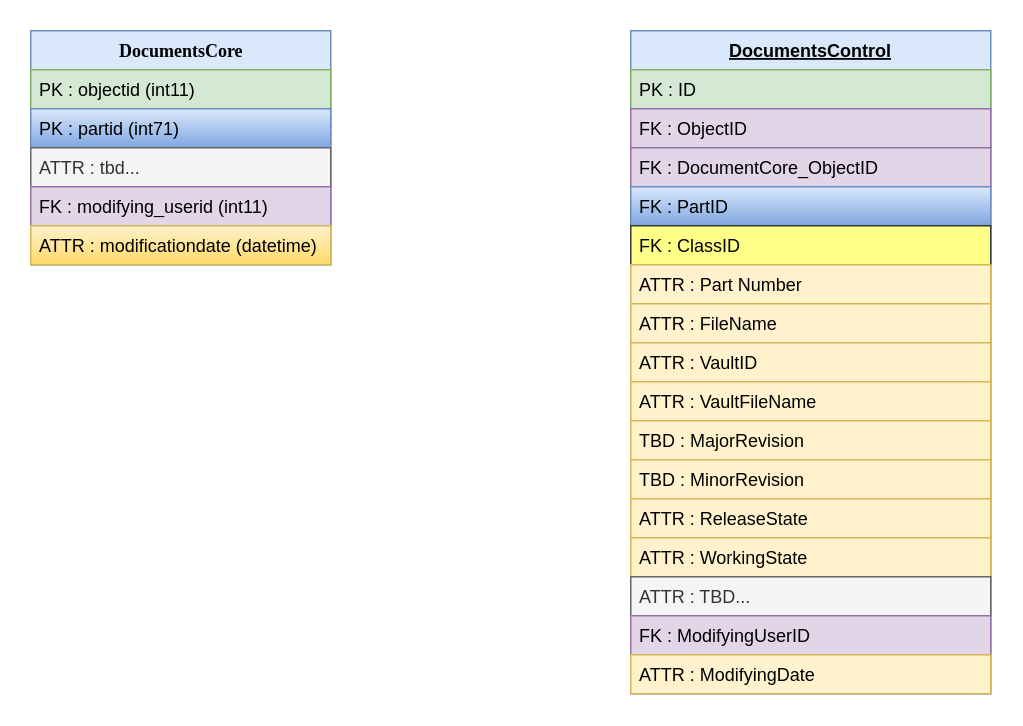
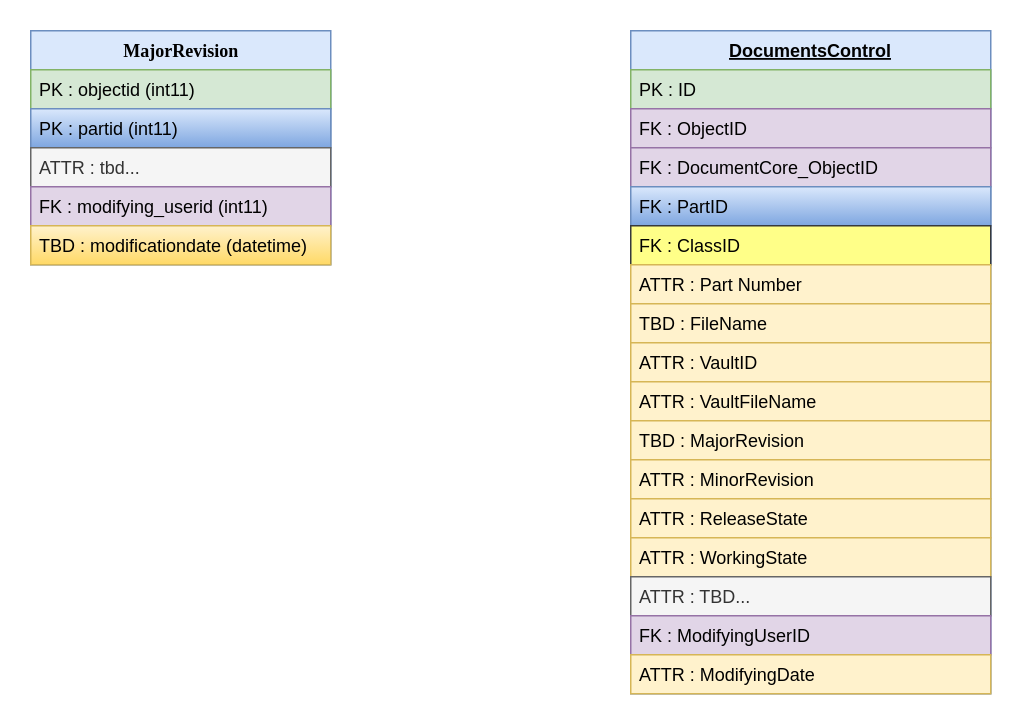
node "DocumentsCore": label "DocumentsCore" -> "MajorRevision"
node "PK : partid (int71)": label "PK : partid (int71)" -> "PK : partid (int11)"
node "ATTR : modificationdate (datetime)": label "ATTR : modificationdate (datetime)" -> "TBD : modificationdate (datetime)"
node "ATTR : FileName": label "ATTR : FileName" -> "TBD : FileName"
node "TBD : MinorRevision": label "TBD : MinorRevision" -> "ATTR : MinorRevision"
